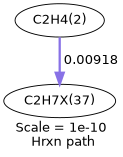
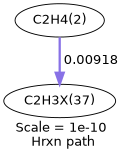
node "C2H7X(37)": label "C2H7X(37)" -> "C2H3X(37)"
